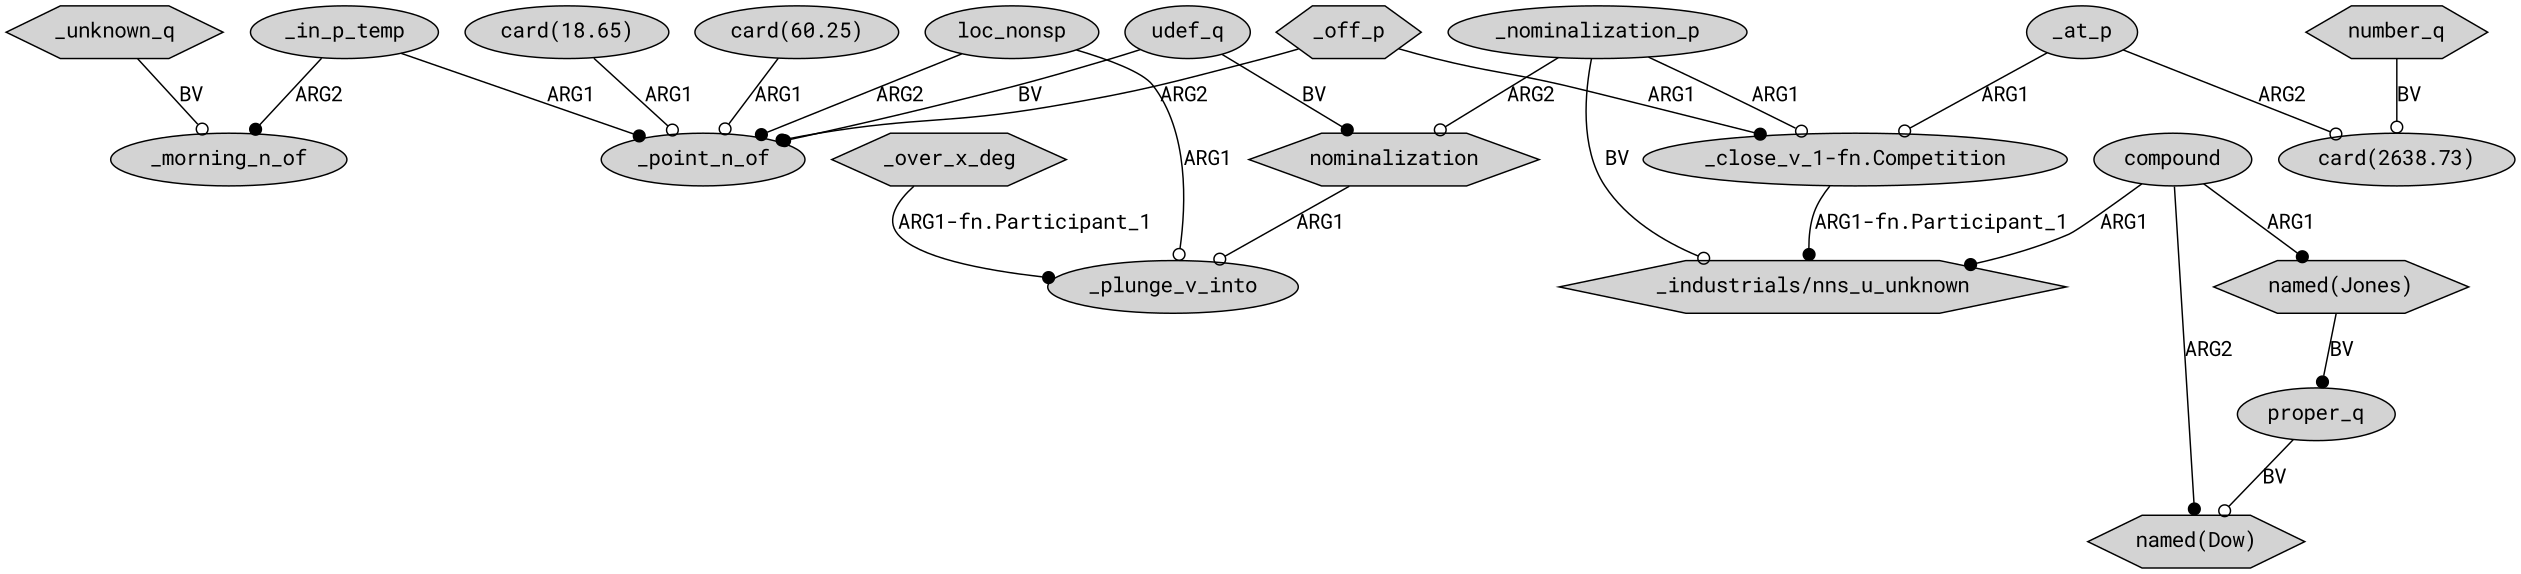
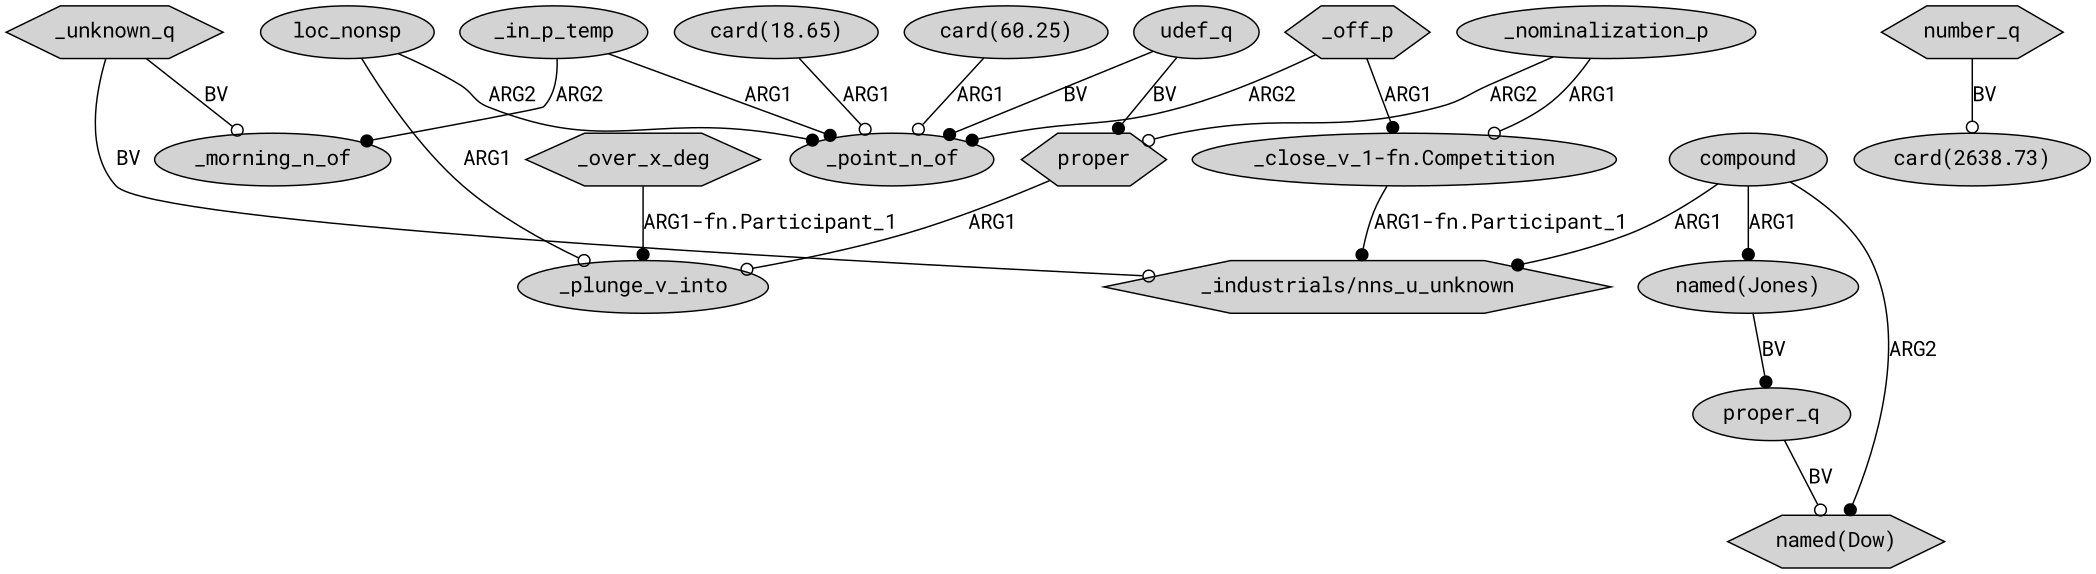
node "_at_p": removed
node "nominalization": label "nominalization" -> "proper"
edge "_nominalization_p" -> "_industrials/nns_u_unknown": now "_unknown_q" -> "_industrials/nns_u_unknown"
node "named(Jones)": shape hexagon -> ellipse
